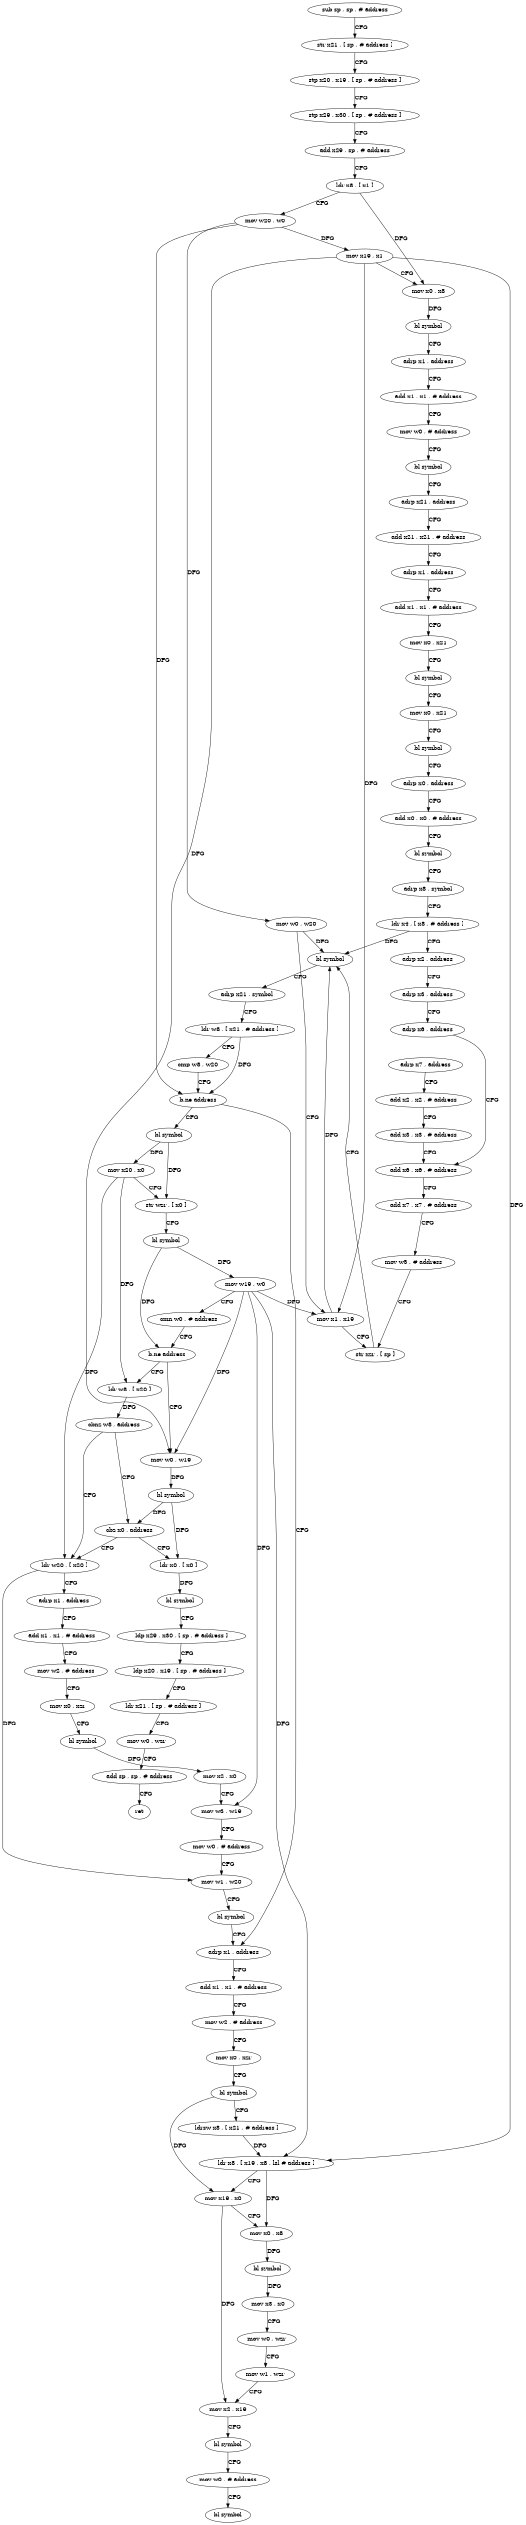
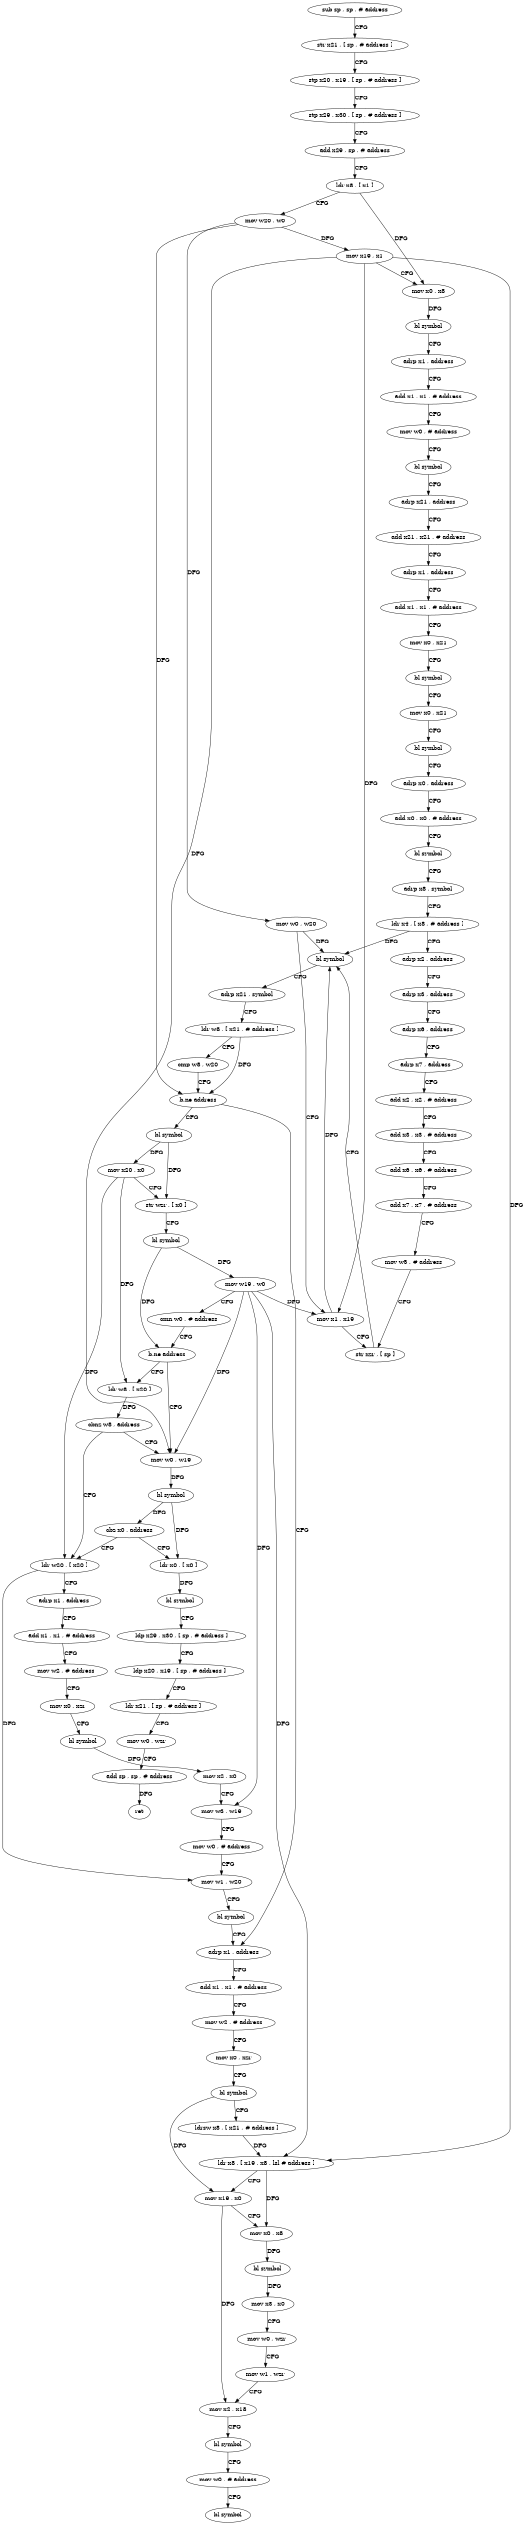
edge "adrp x6 , address" -> "add x6 , x6 , # address": now "adrp x6 , address" -> "adrp x7 , address"
edge "cbnz w8 , address" -> "cbz x0 , address": now "cbnz w8 , address" -> "mov w0 , w19"
edge "add sp , sp , # address" -> "ret": label "CFG" -> "DFG"
node "mov x2 , x19": label "mov x2 , x19" -> "mov x2 , x18"
